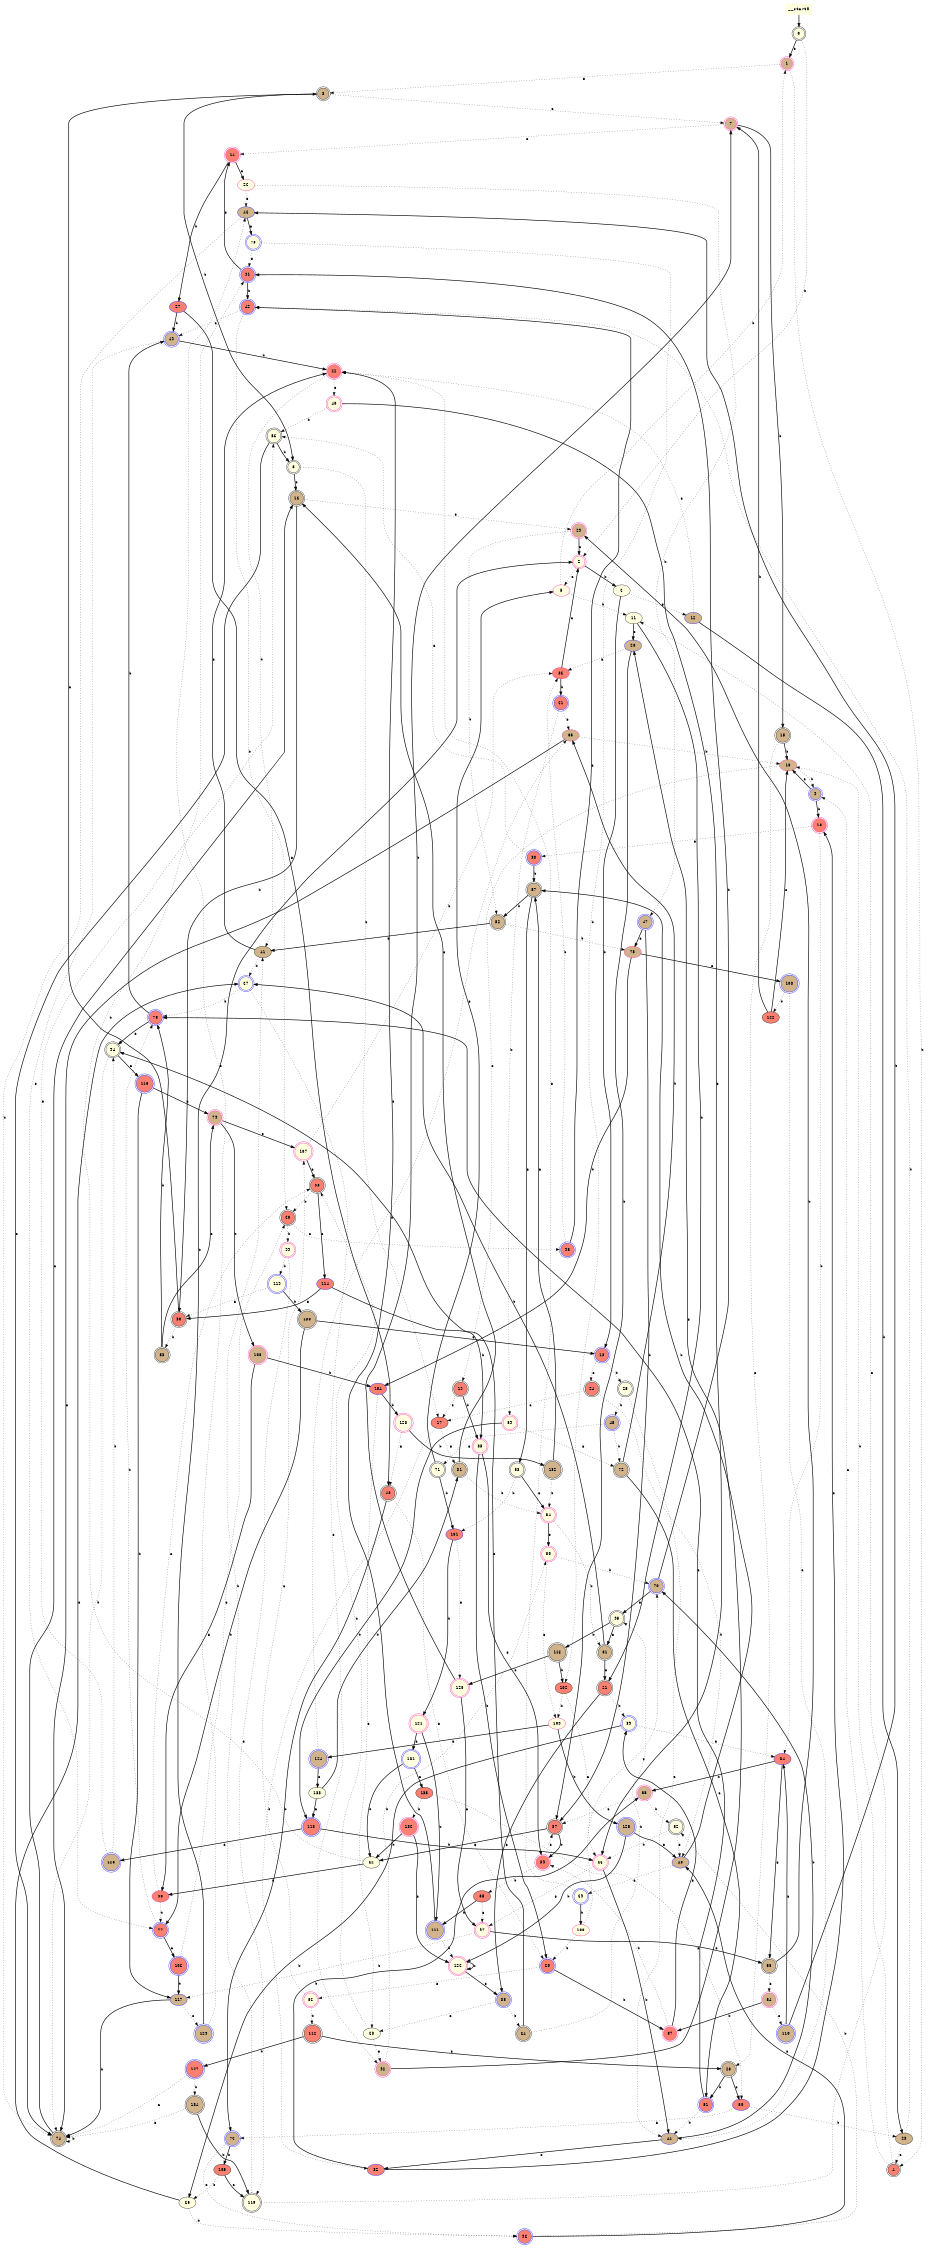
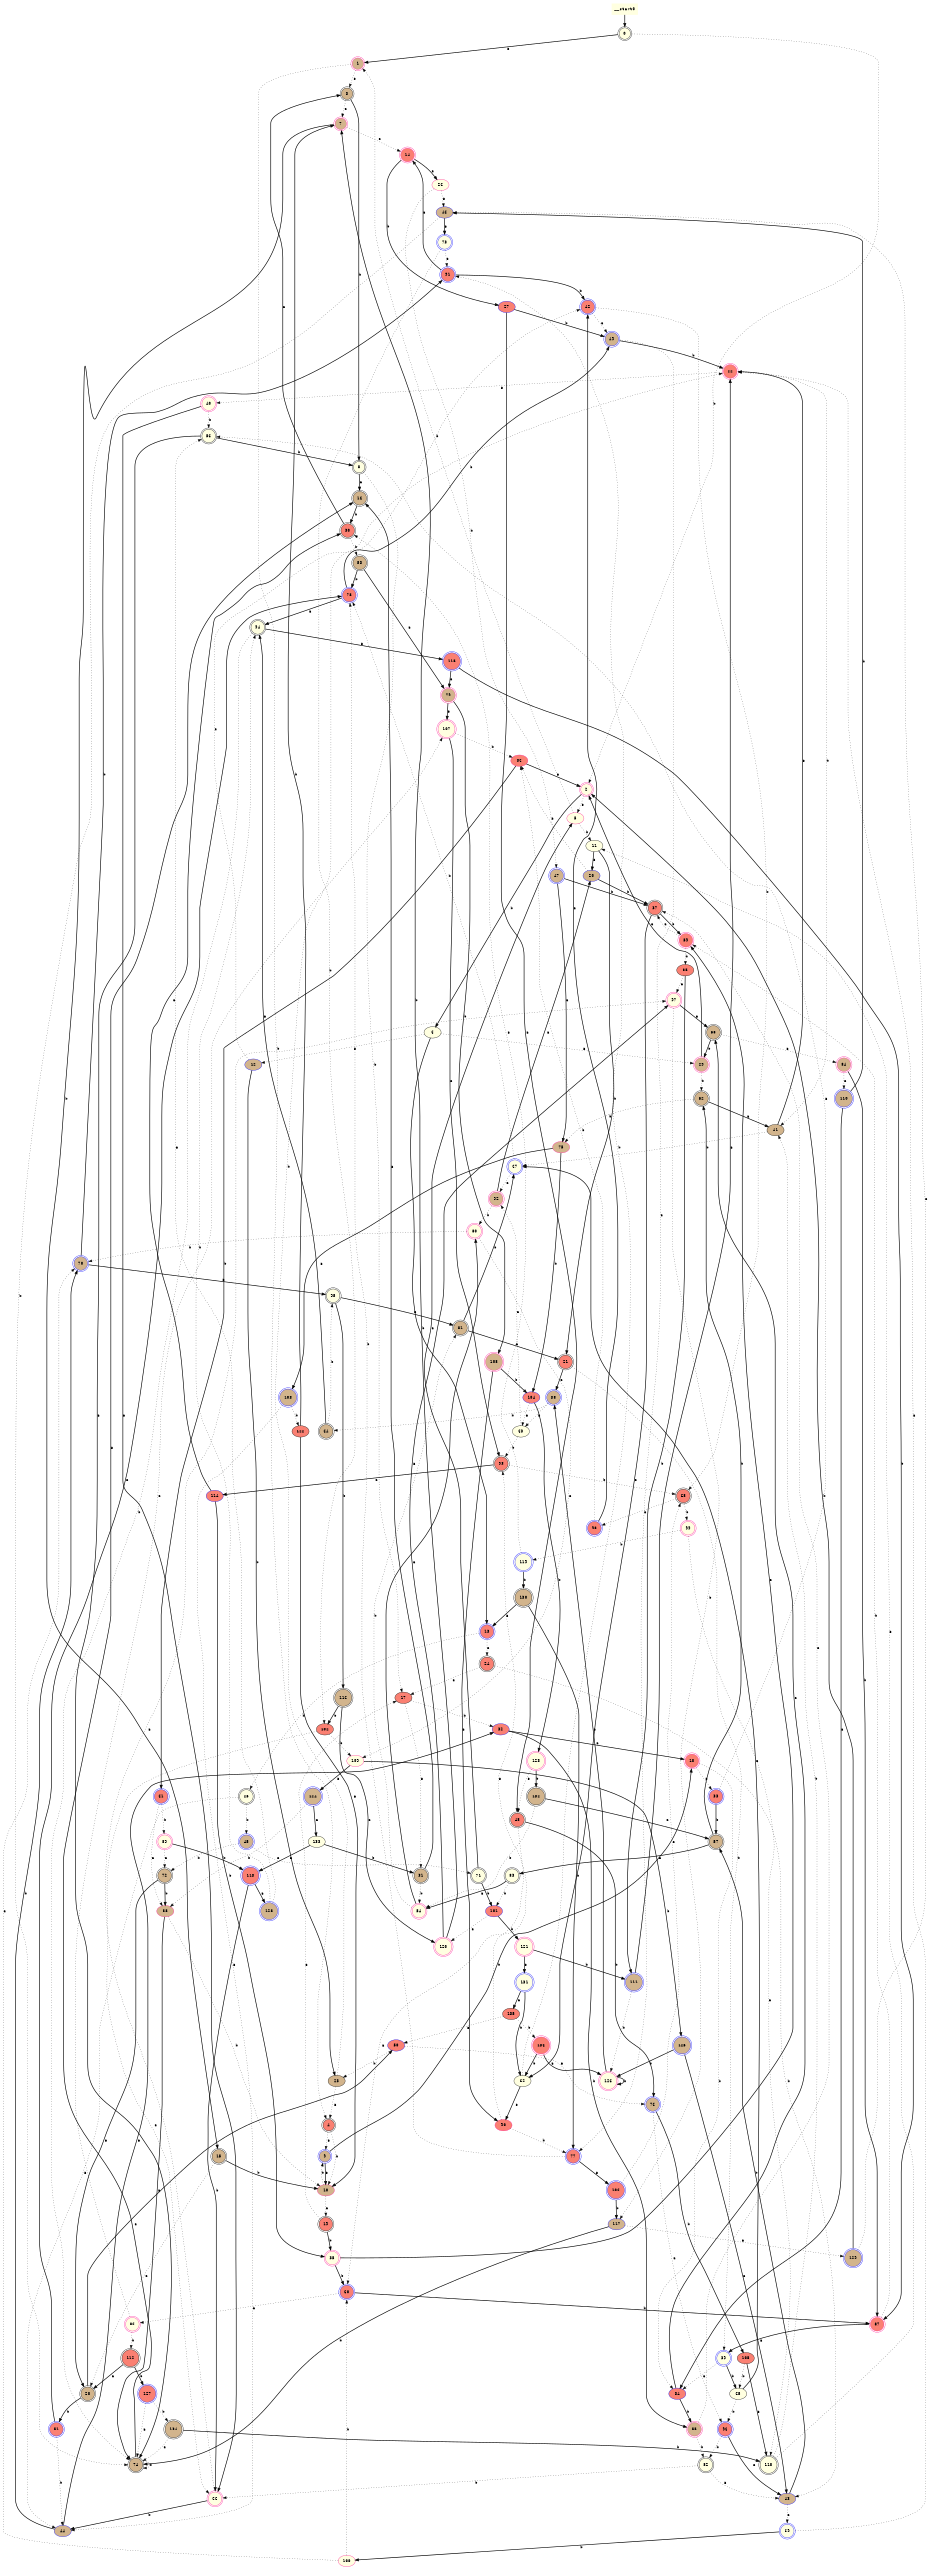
edge "16" -> "29": now "6" -> "29"
edge "115" -> "117": now "115" -> "87"
edge "72" -> "51": now "72" -> "28"
